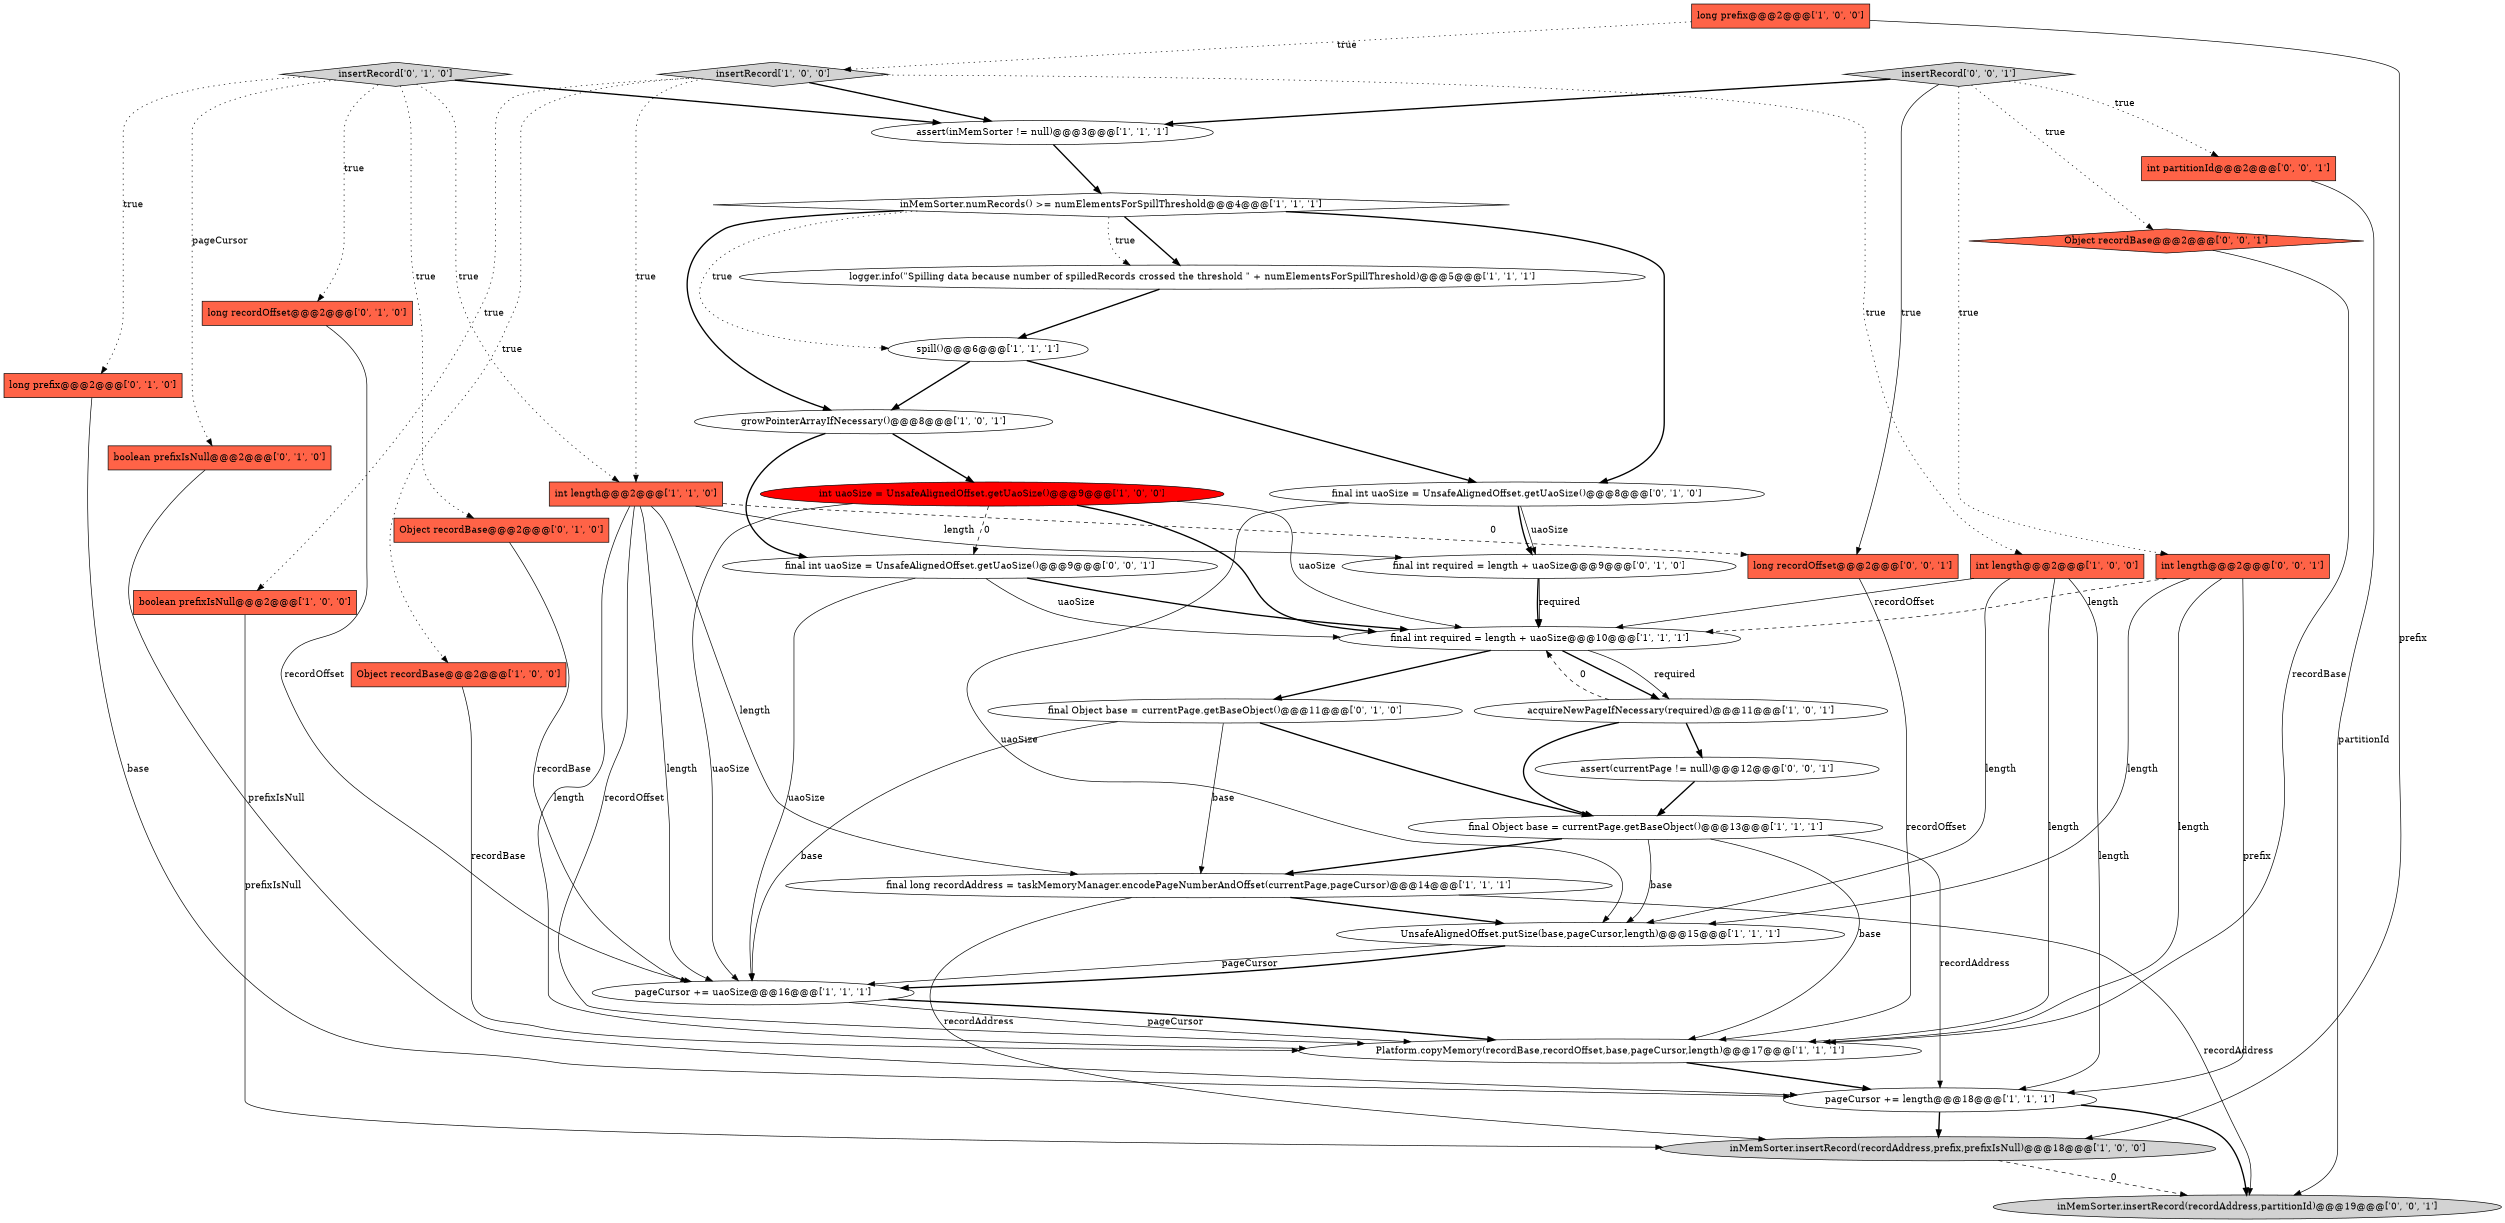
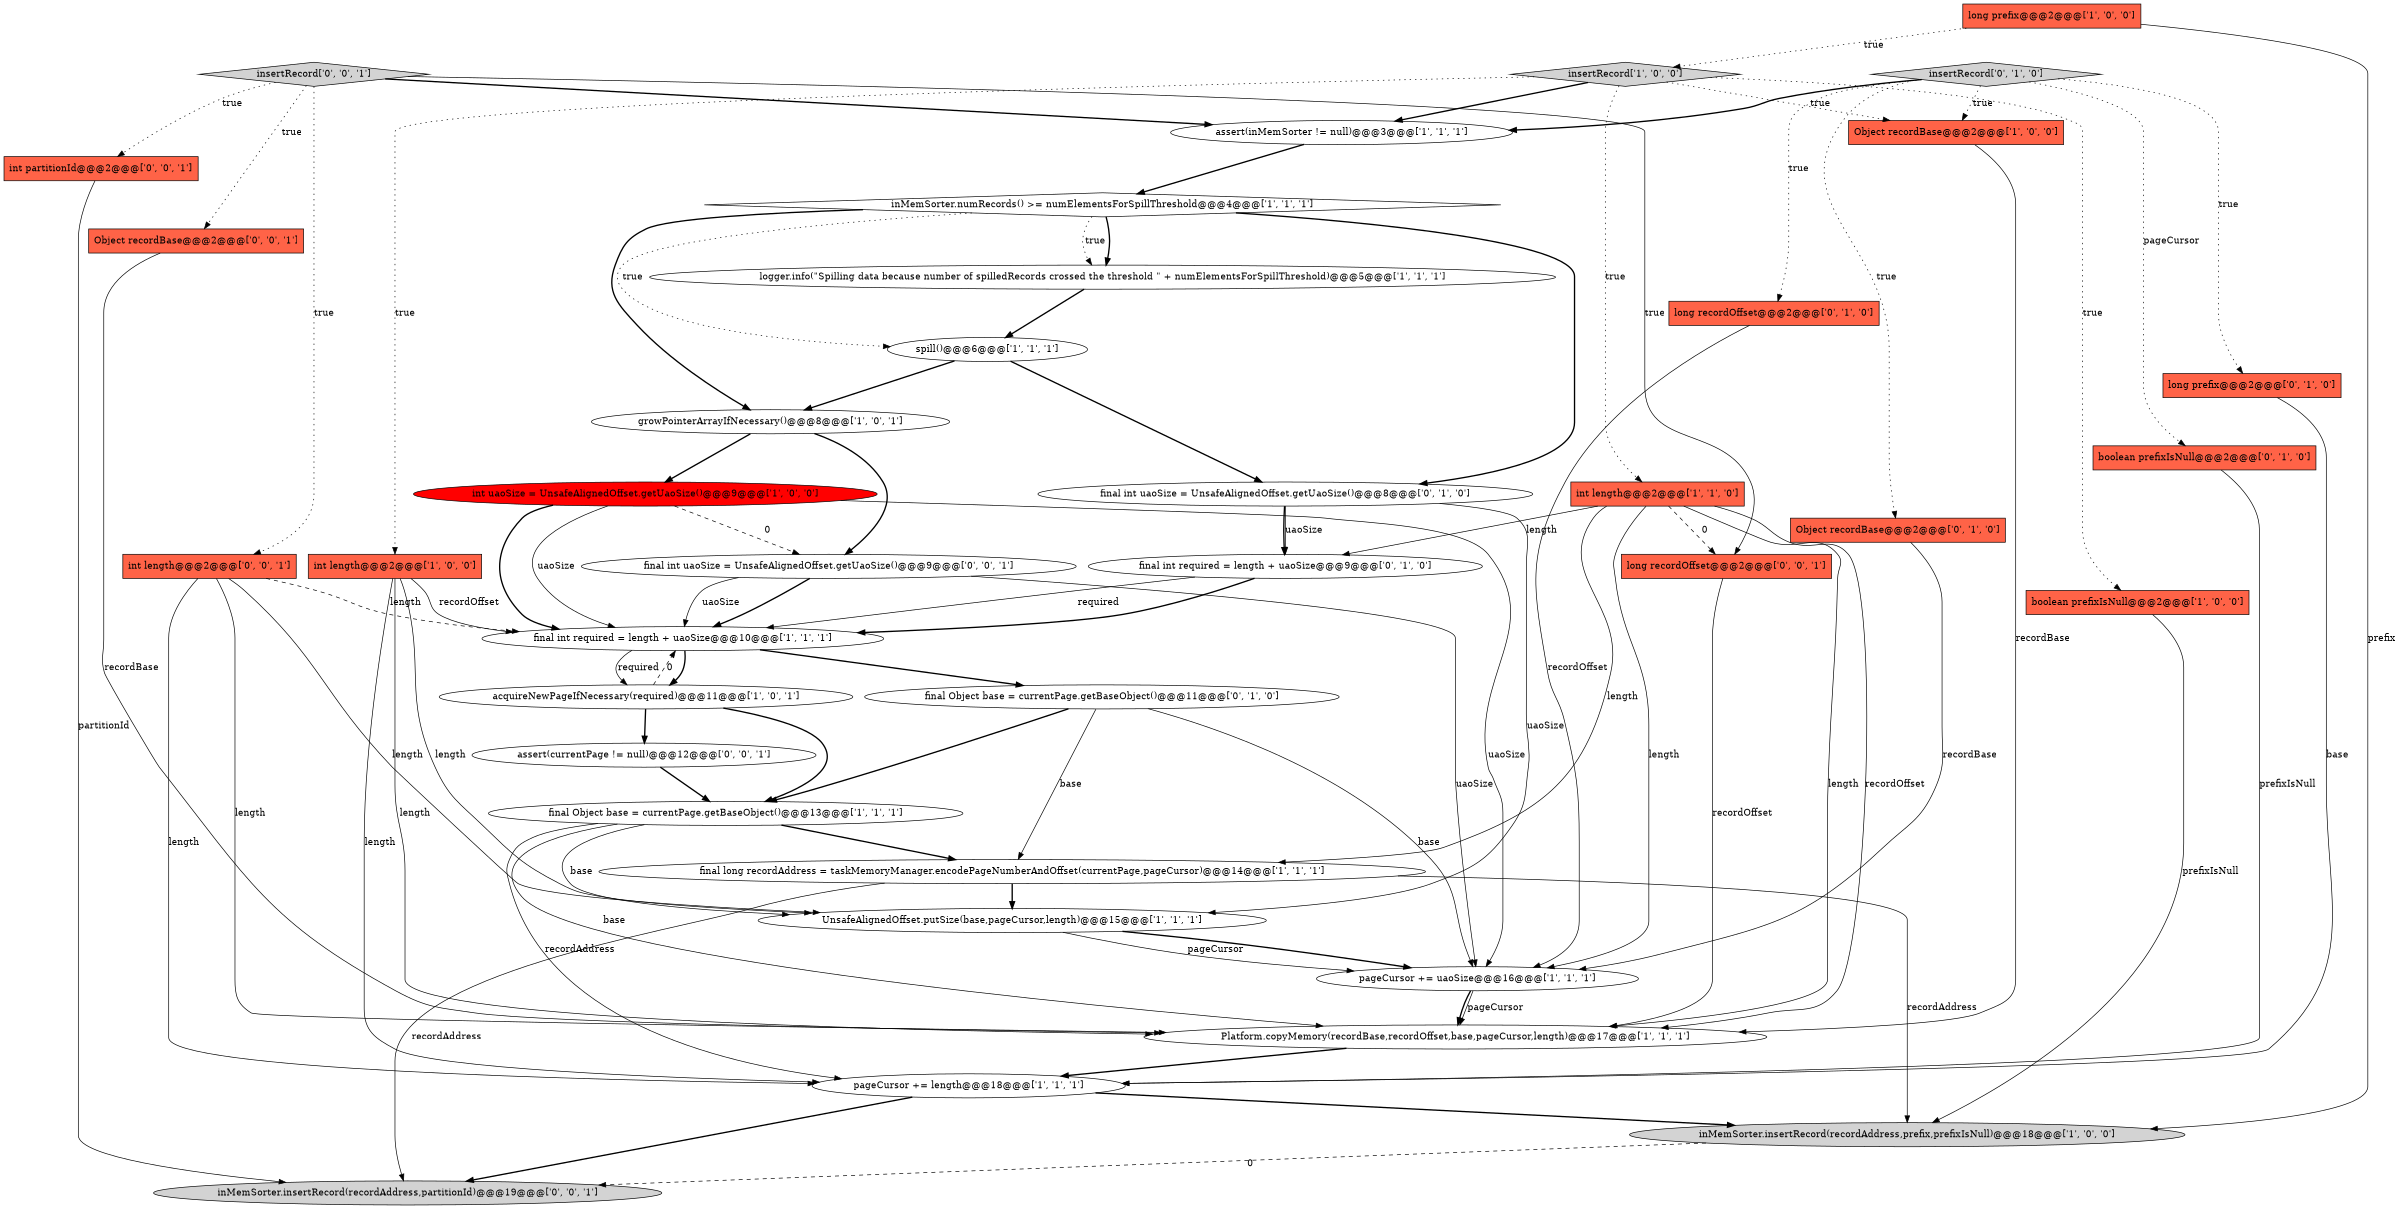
node "Object recordBase@@@2@@@['0', '0', '1']": shape diamond -> box
edge "insertRecord['0', '1', '0']" -> "int length@@@2@@@['1', '1', '0']": now "insertRecord['0', '1', '0']" -> "Object recordBase@@@2@@@['1', '0', '0']"
edge "int length@@@2@@@['0', '0', '1']" -> "pageCursor += length@@@18@@@['1', '1', '1']": label "prefix" -> "length"
